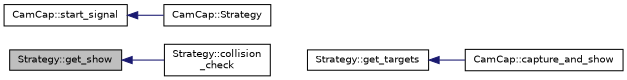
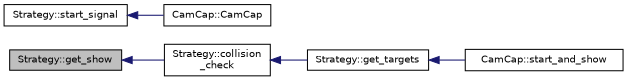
node "CamCap::start_signal": label "CamCap::start_signal" -> "Strategy::start_signal"
node "CamCap::Strategy": label "CamCap::Strategy" -> "CamCap::CamCap"
edge "Strategy::get_targets" -> "Strategy::collision _check": added
node "CamCap::capture_and_show": label "CamCap::capture_and_show" -> "CamCap::start_and_show"
